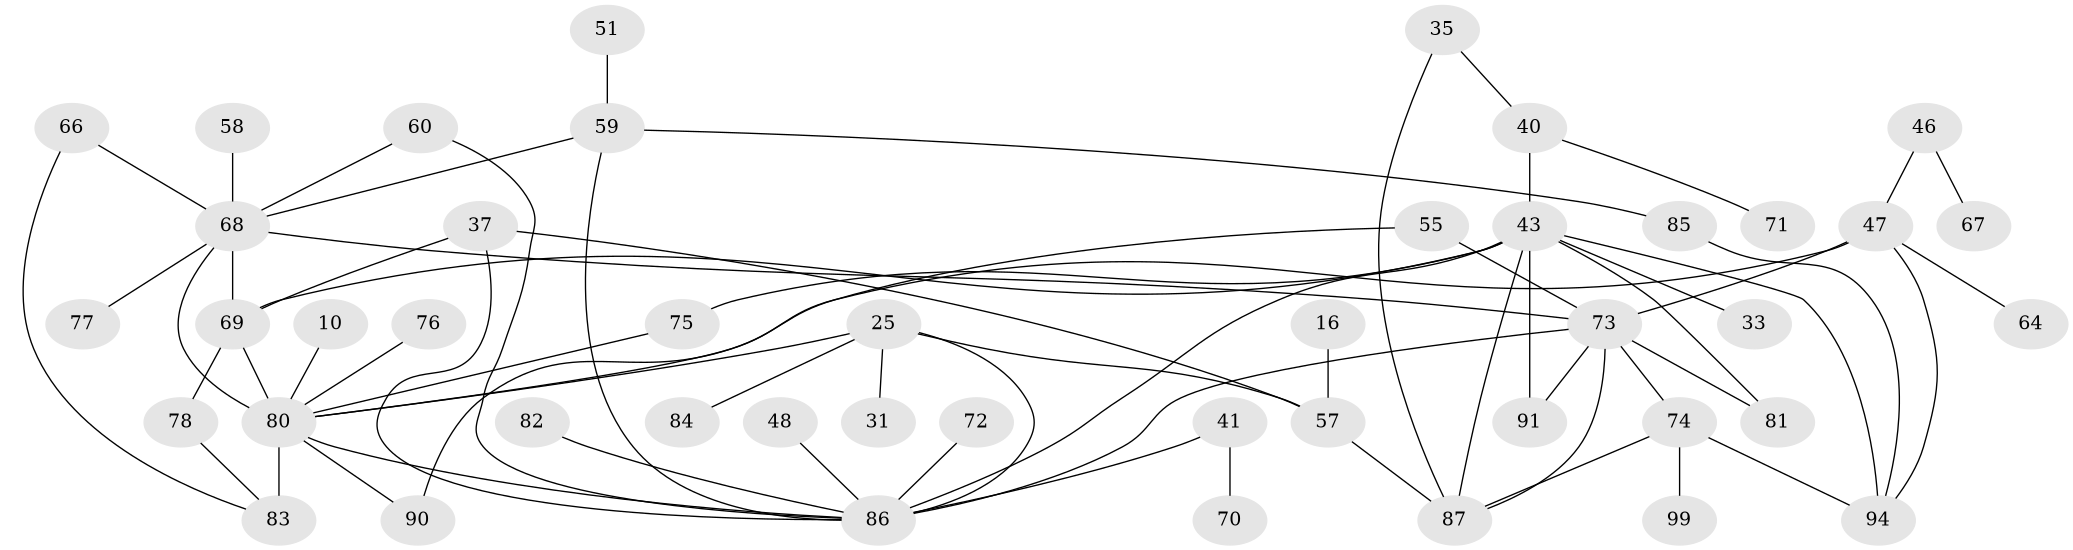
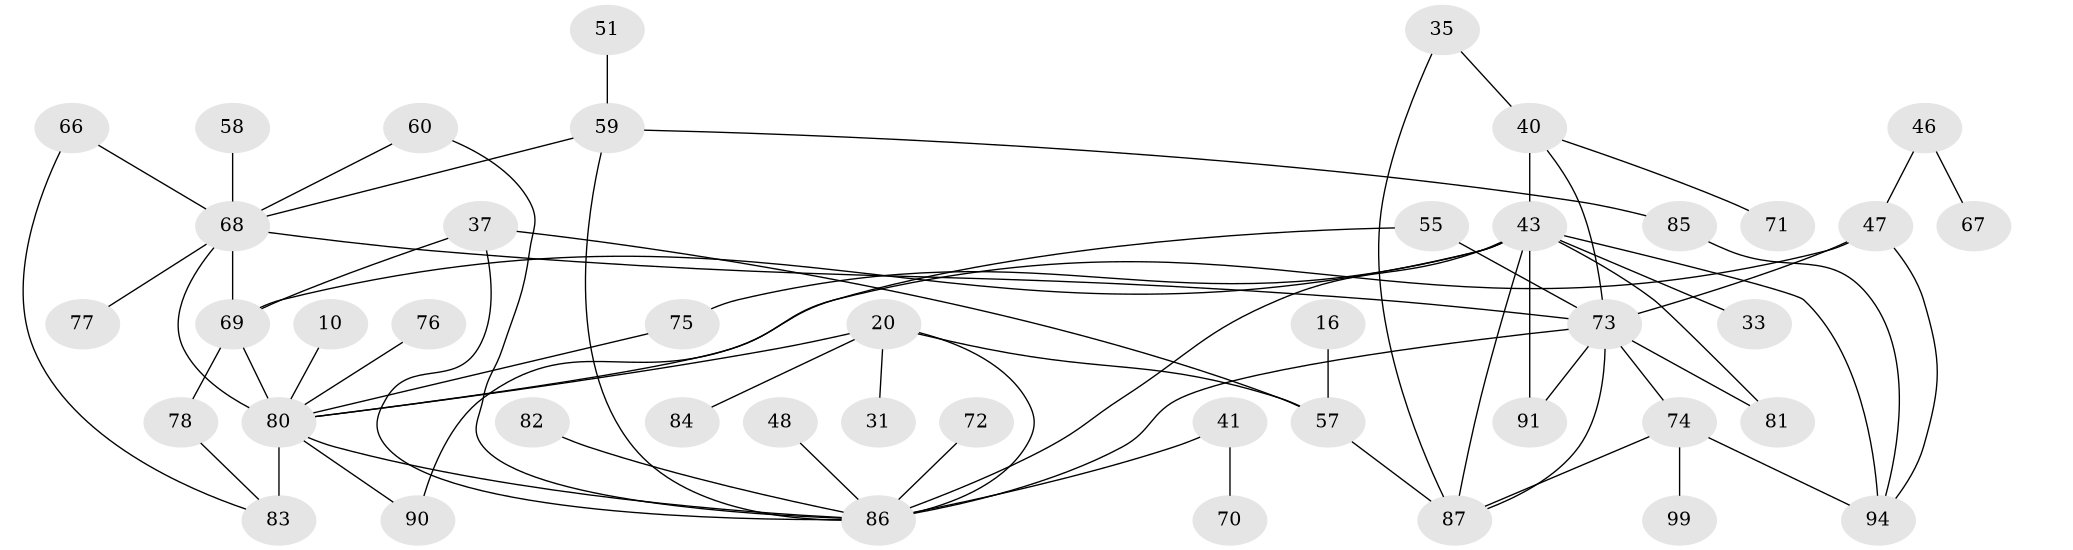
edge "40" -- "73": added
node "25": label "25" -> "20"
node "64": removed
